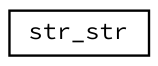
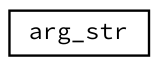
node "str_str": label "str_str" -> "arg_str"
